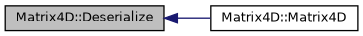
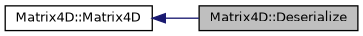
edge "Matrix4D::Matrix4D" -> "Matrix4D::Deserialize": reversed
